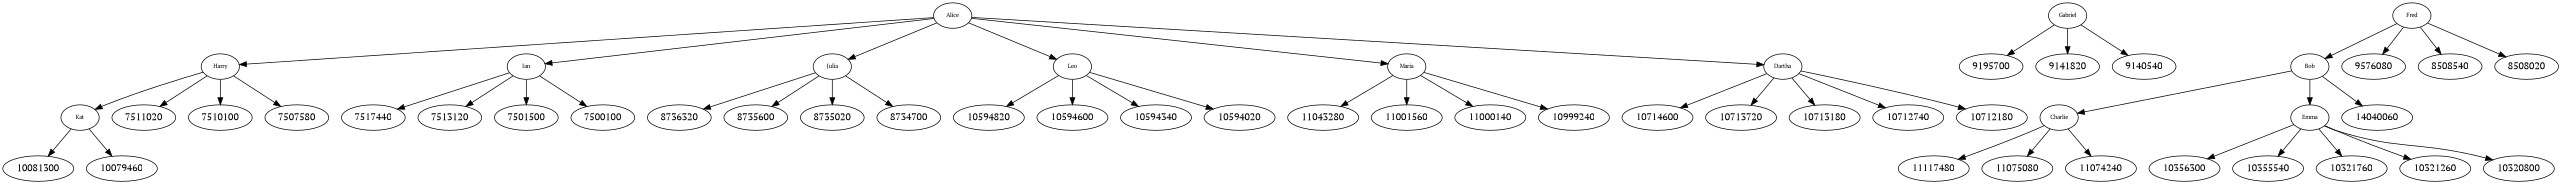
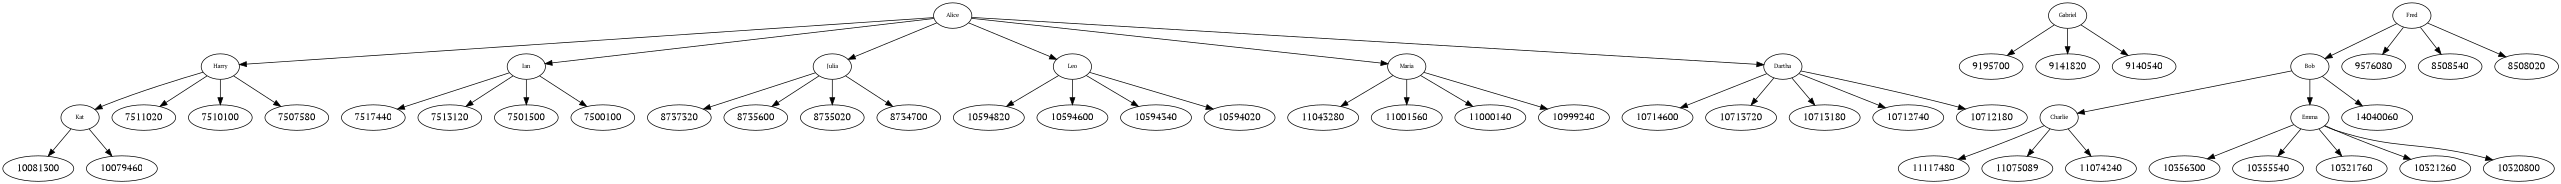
node "8736320": label "8736320" -> "8737320"
node "11075080": label "11075080" -> "11075089"
